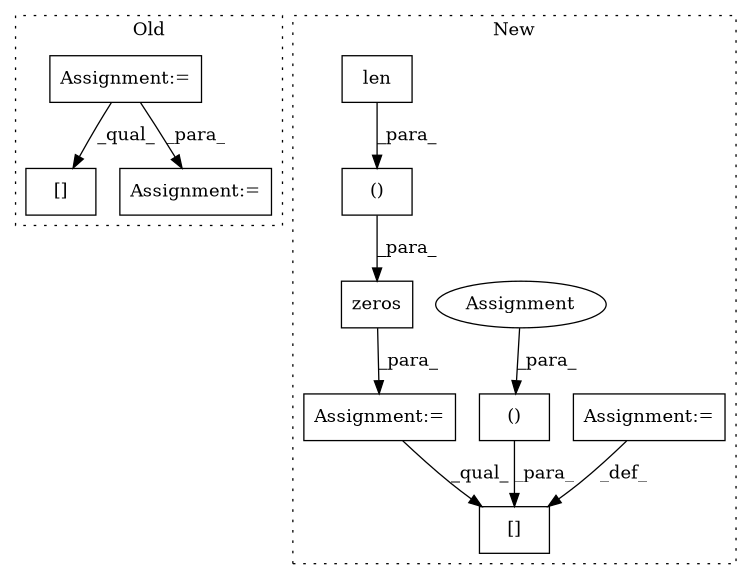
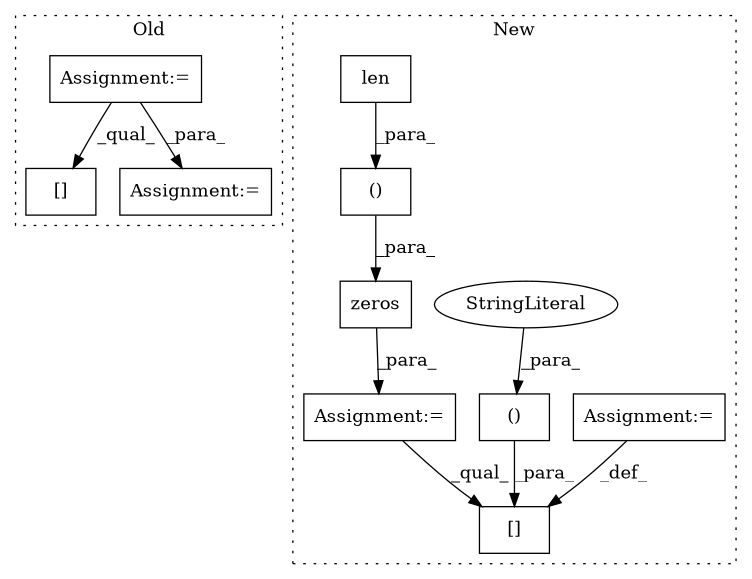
node "Assignment": label "Assignment" -> "StringLiteral"
